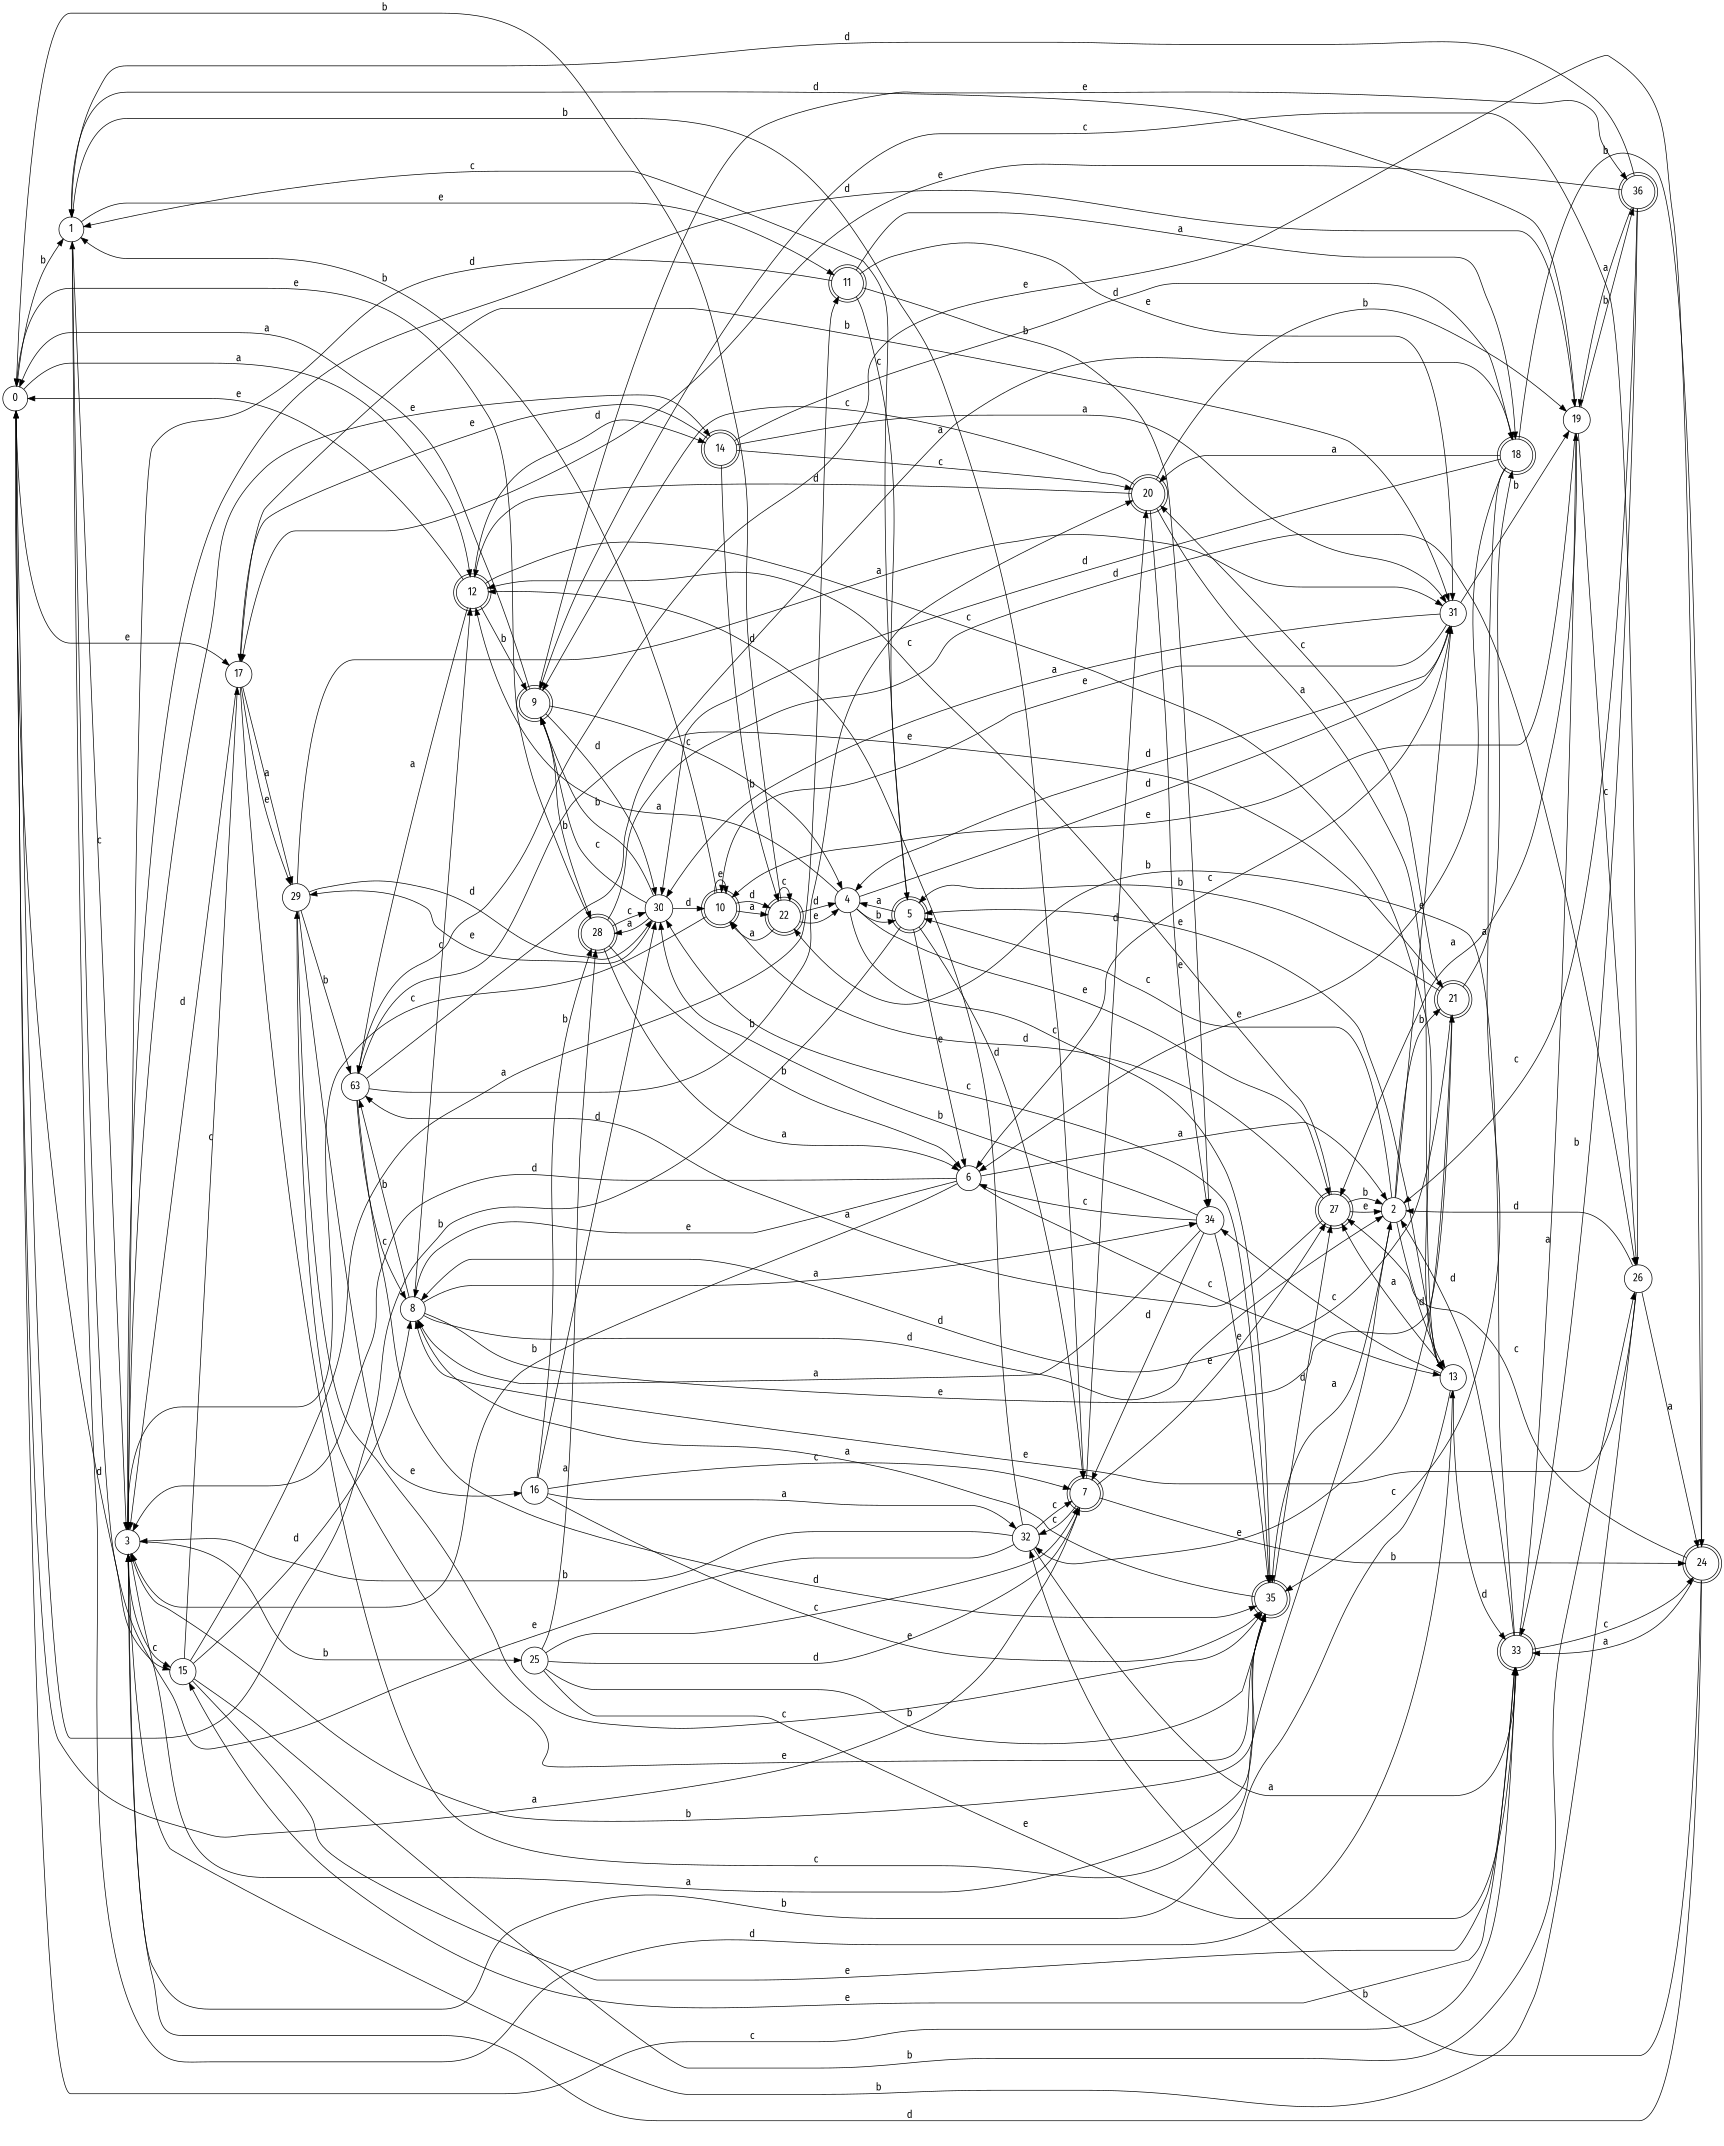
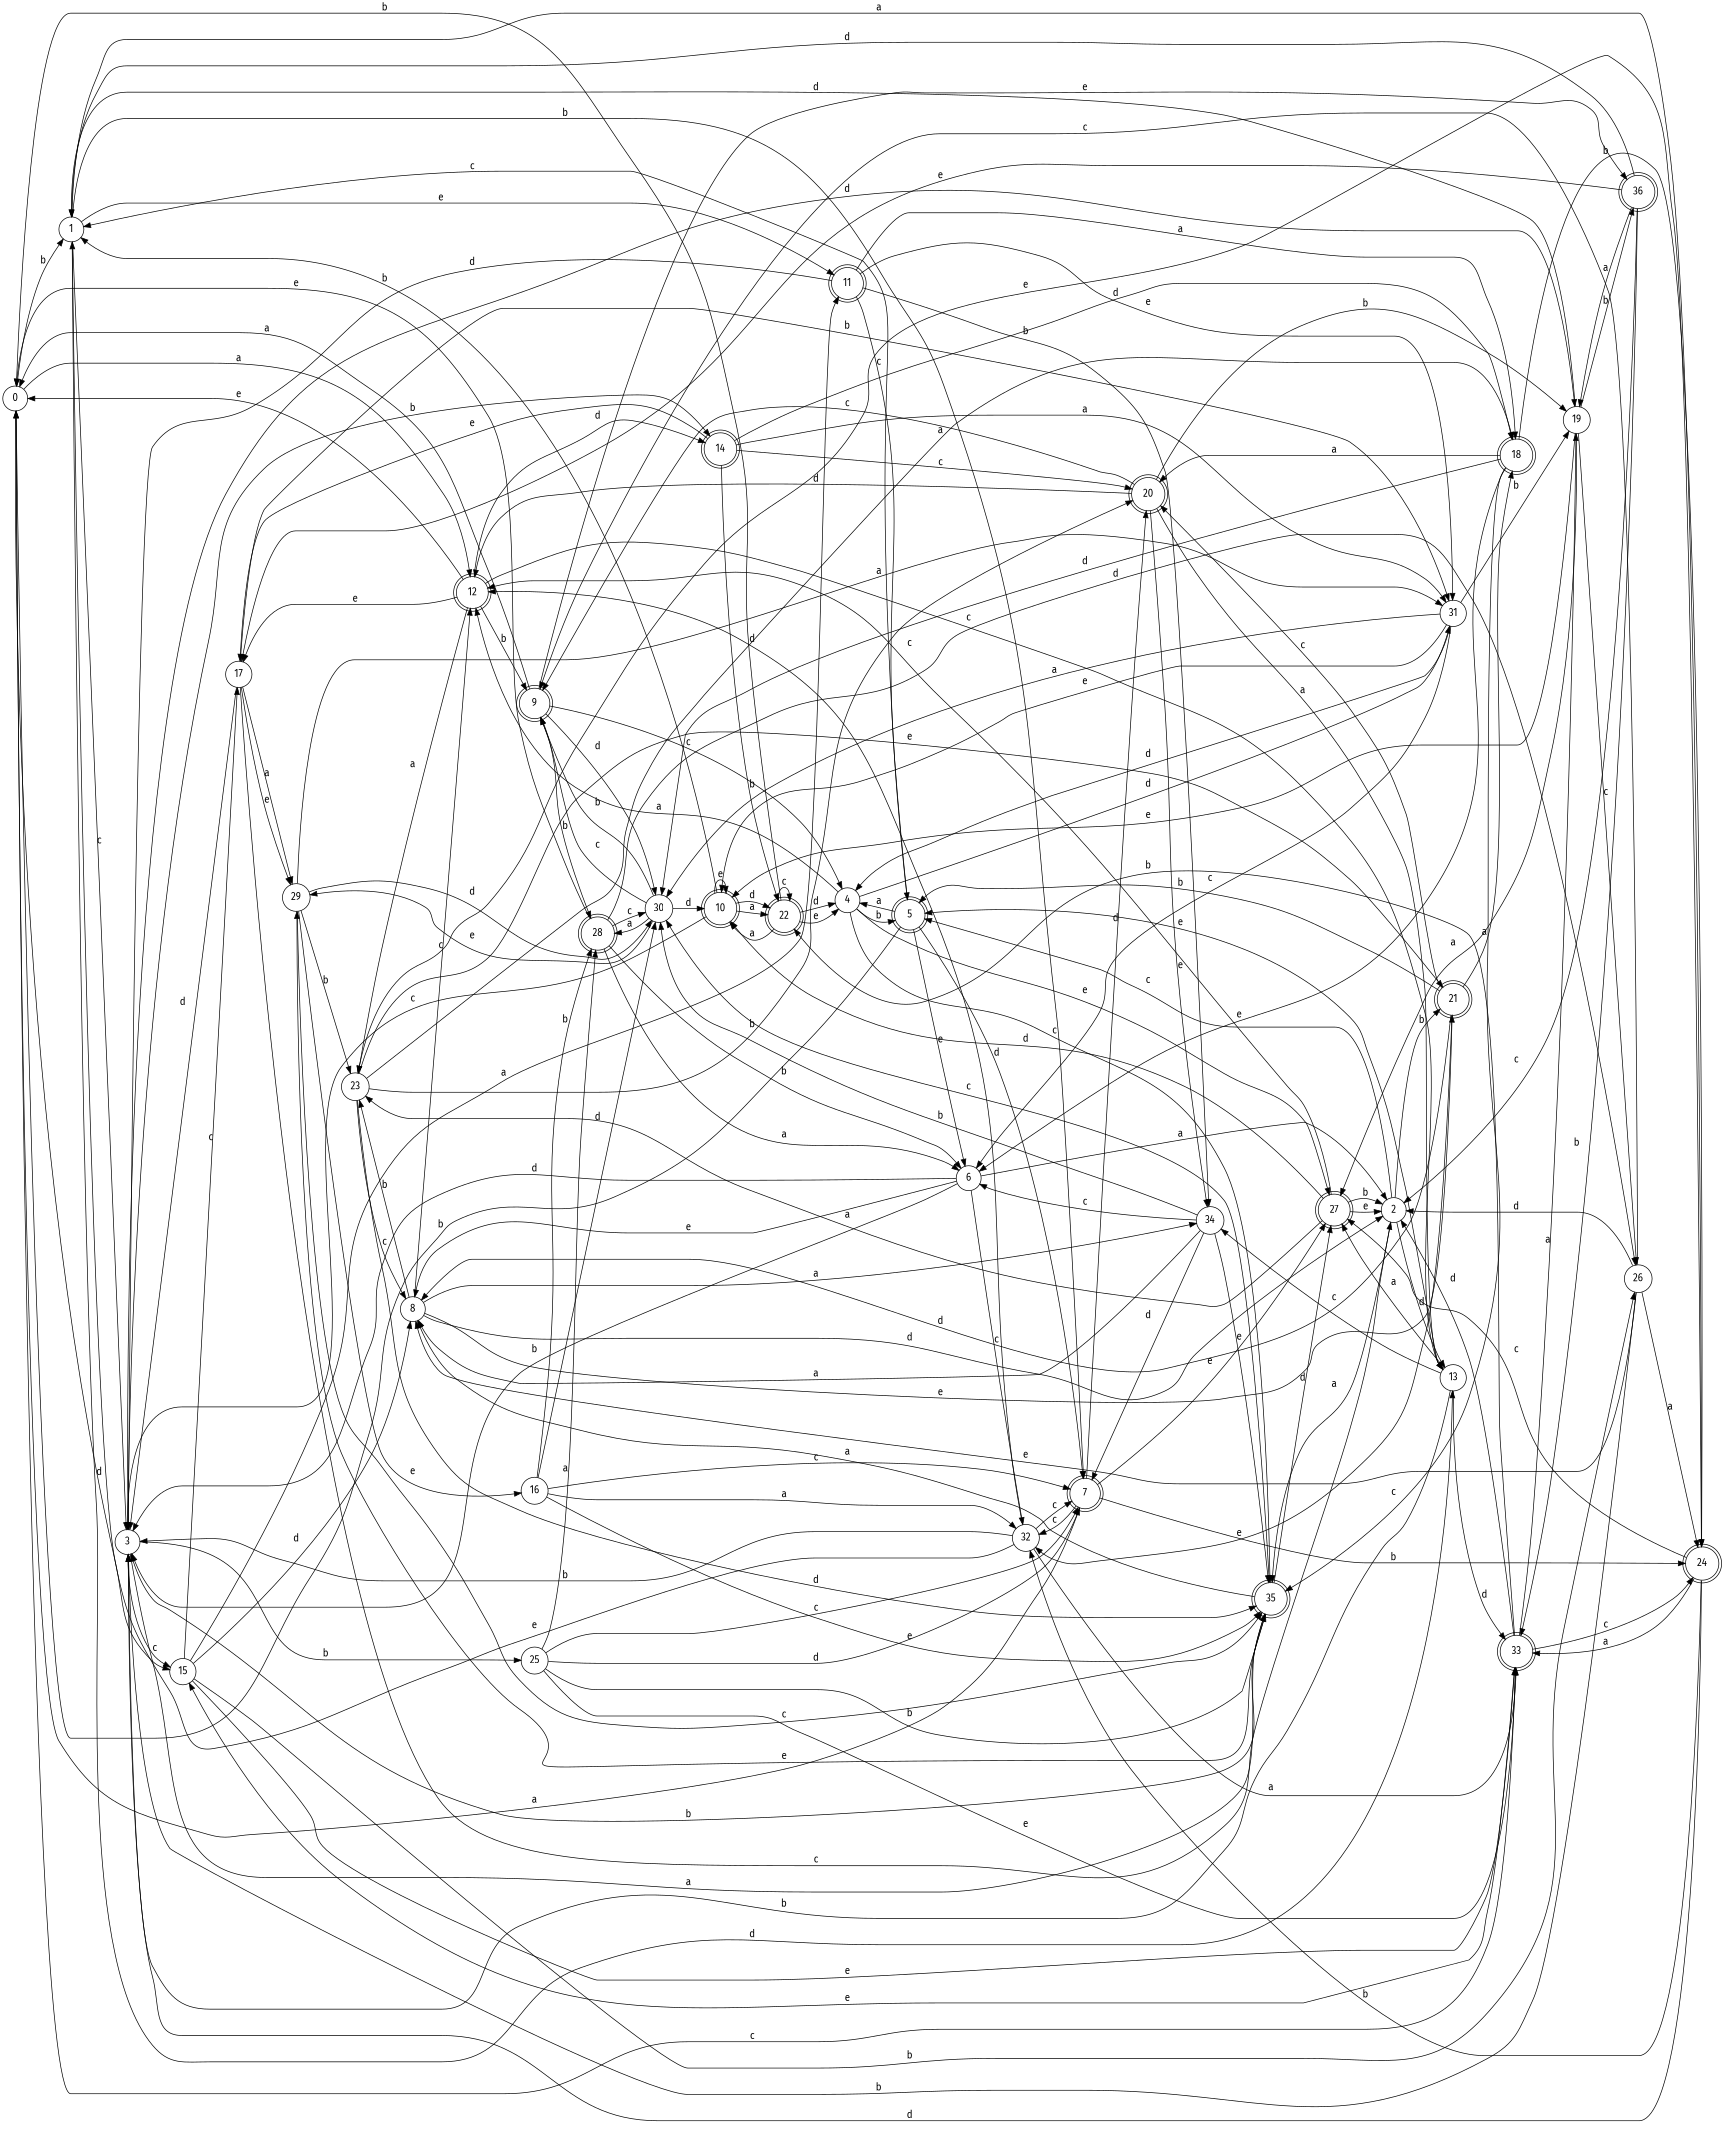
edge "1" -> "24": added, label "a"
edge "3" -> "14": label "e" -> "b"
edge "0" -> "17": now "12" -> "17"
edge "2" -> "31": removed, label "e"
node "63": label "63" -> "23"
edge "6" -> "13": now "6" -> "32"
